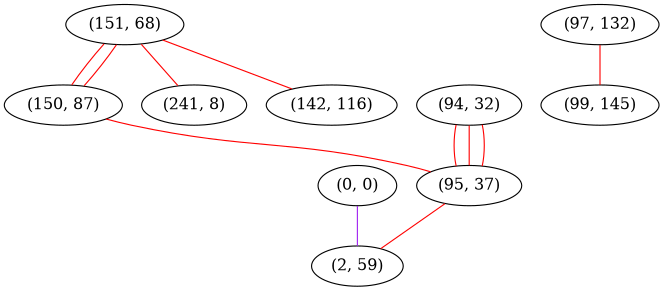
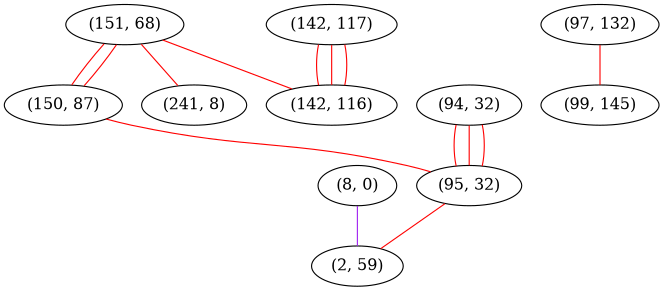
node "(142, 117)": added
node "(0, 0)": label "(0, 0)" -> "(8, 0)"
node "(95, 37)": label "(95, 37)" -> "(95, 32)"
